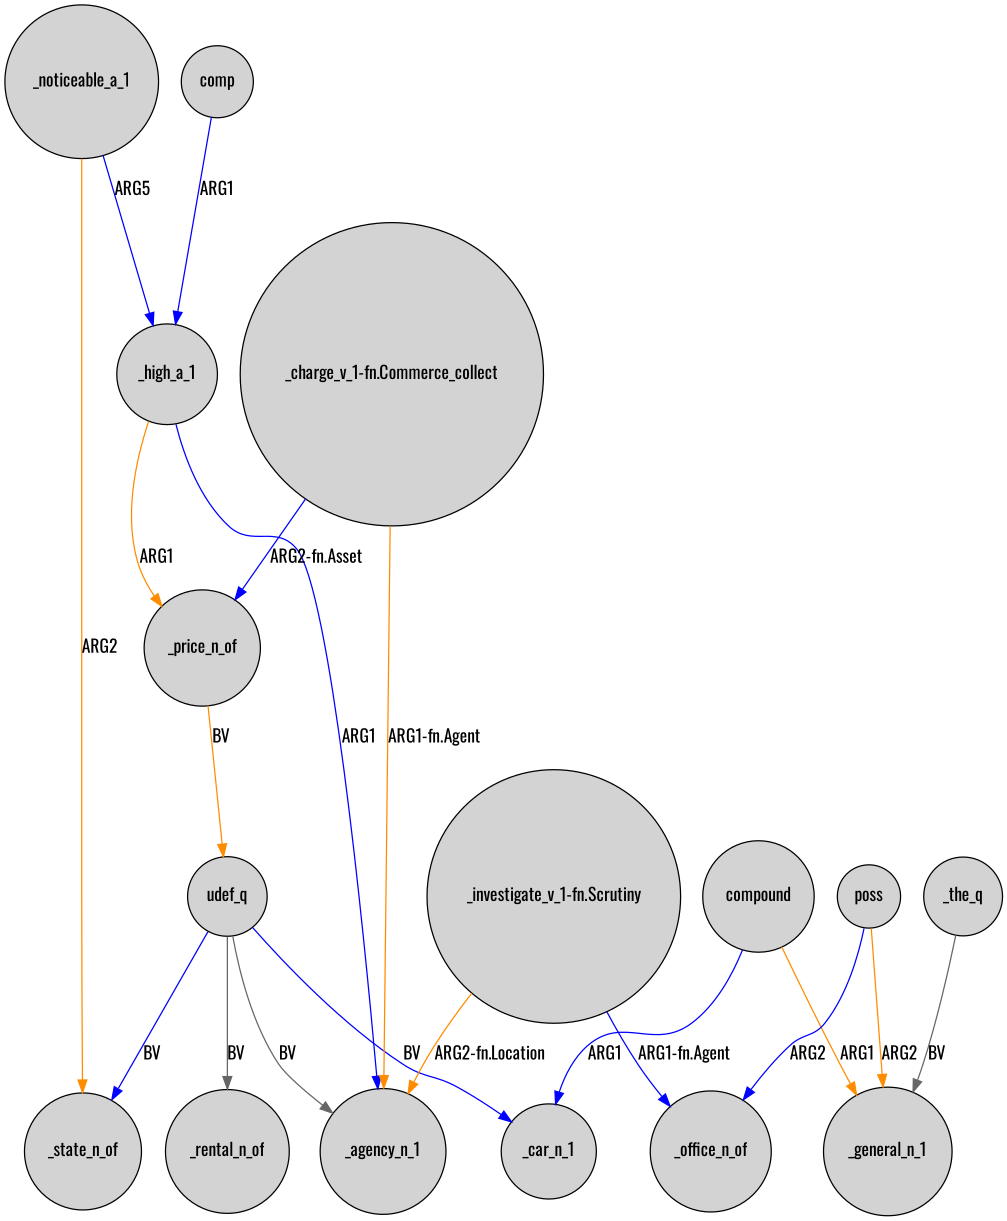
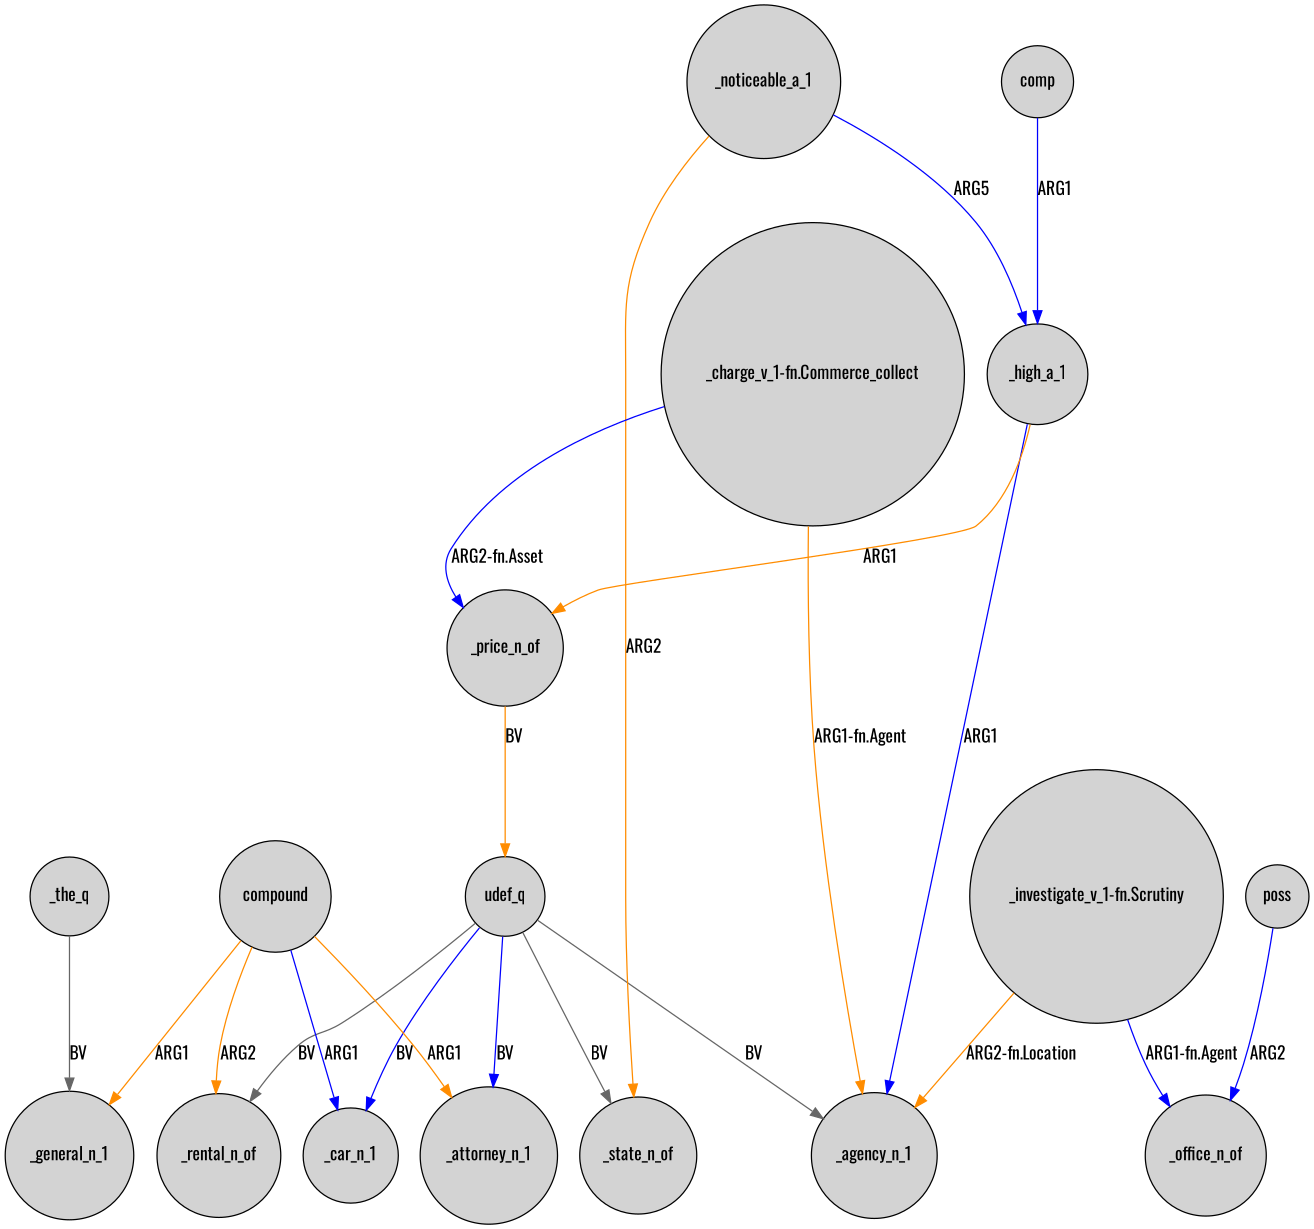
edge "poss" -> "_general_n_1": removed, label "ARG2"
edge "udef_q" -> "_state_n_of": color blue -> gray40
edge "compound" -> "_rental_n_of": added, label "ARG2"
node "_attorney_n_1": added
